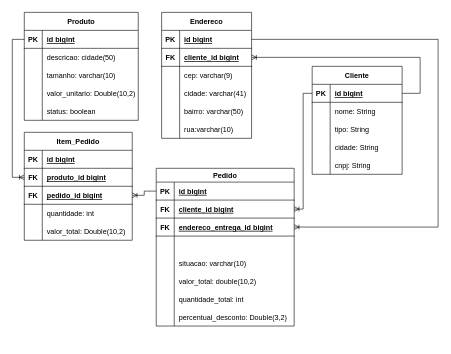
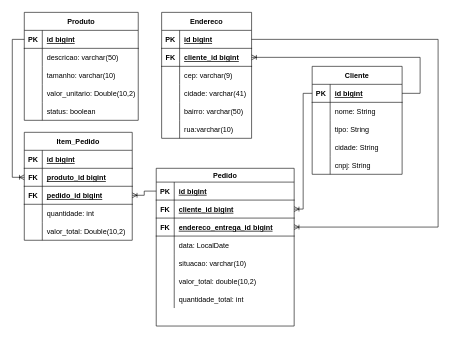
node "descricao: cidade(50)": label "descricao: cidade(50)" -> "descricao: varchar(50)"
node "data: LocalDate": added
node "percentual_desconto: Double(3,2)": removed
